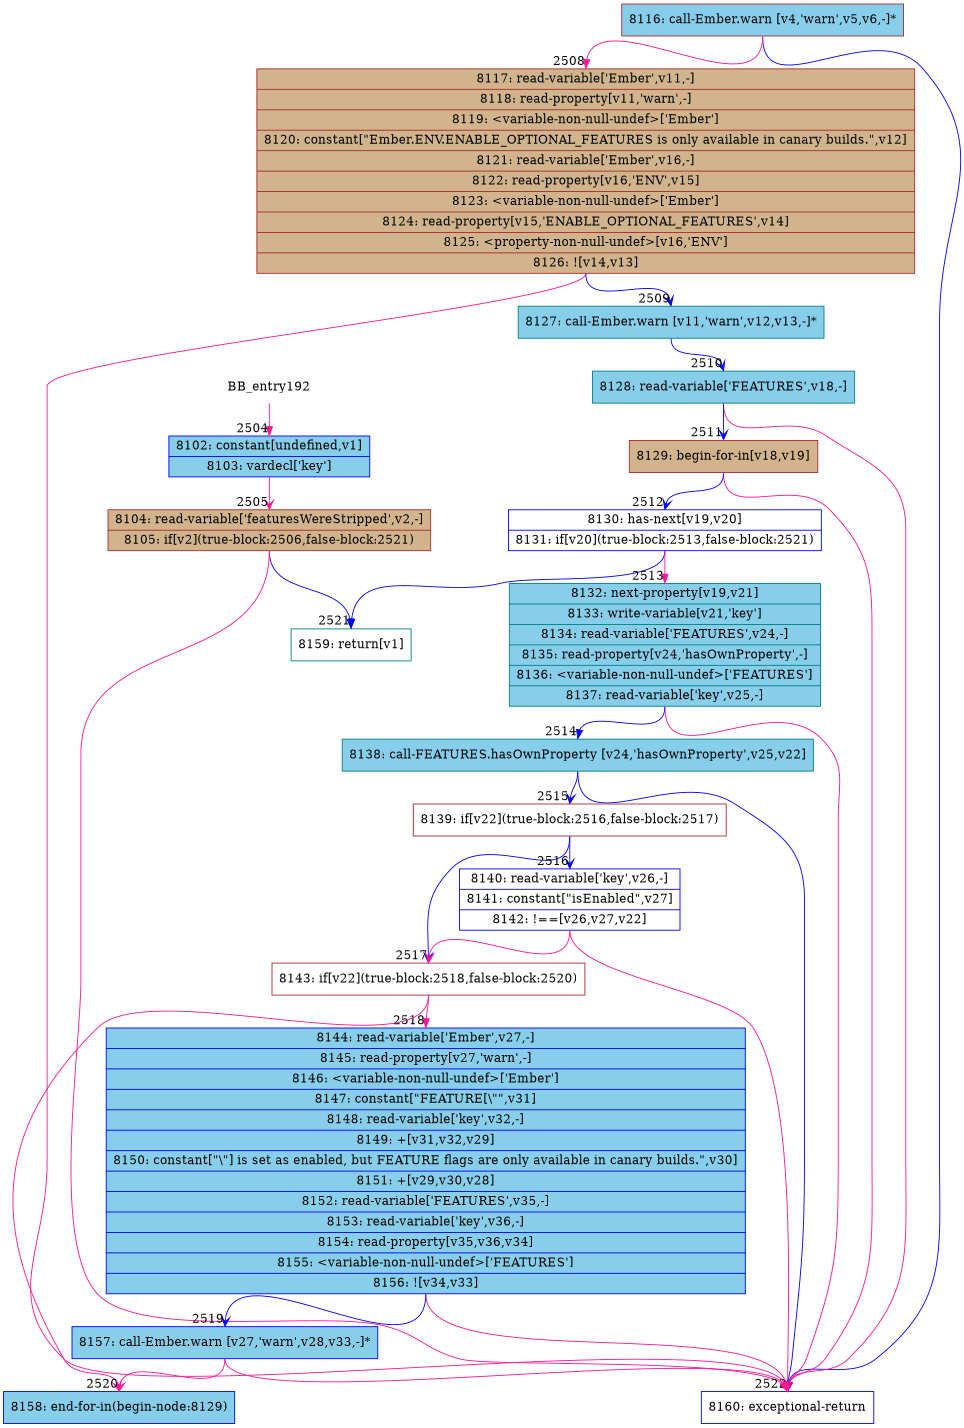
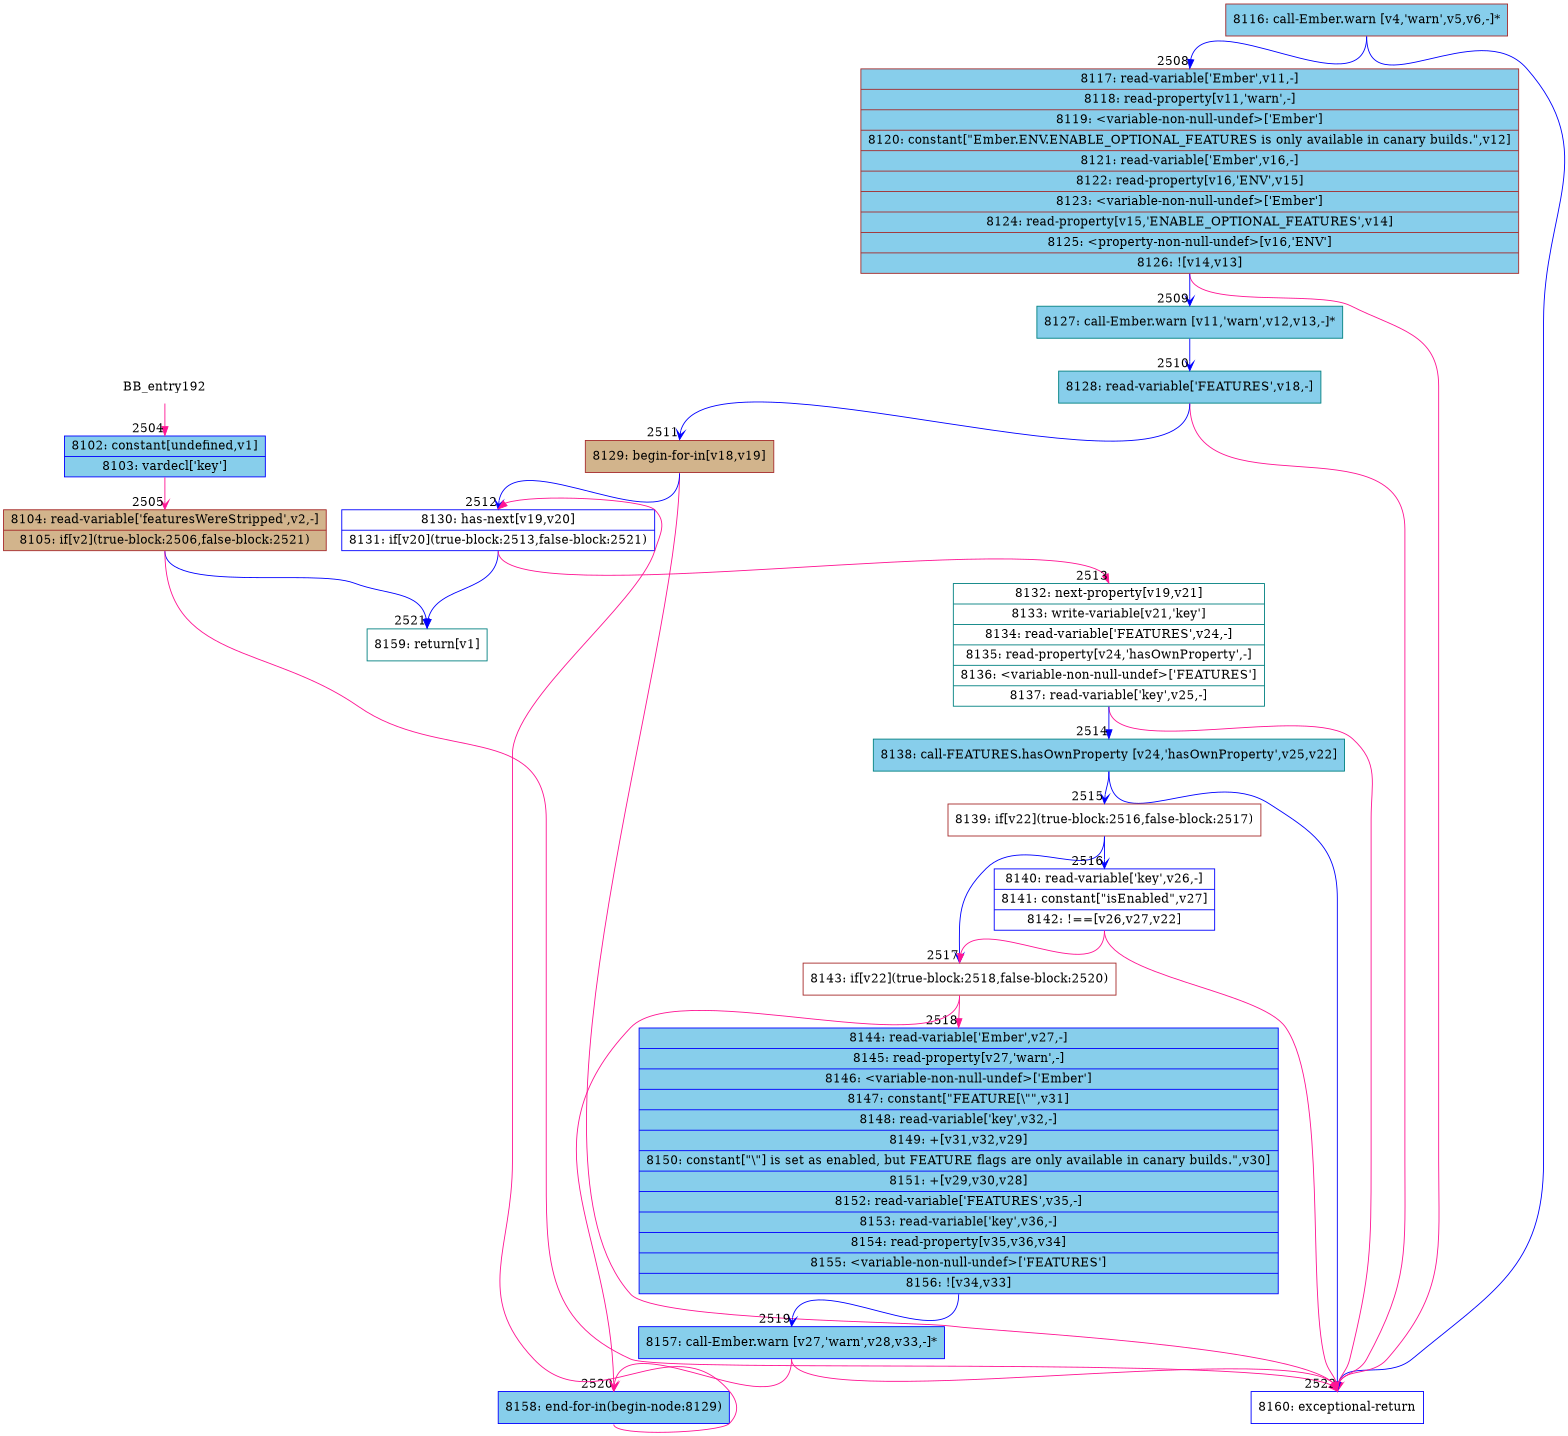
edge "8116: call-Ember.warn [v4,'warn',v5,v6,-]*" -> "8117: read-variable['Ember',v11,-]": color deeppink -> blue
node "8117: read-variable['Ember',v11,-]": fillcolor tan -> skyblue
node "8132: next-property[v19,v21]": fillcolor skyblue -> white
edge "8140: read-variable['key',v26,-]" -> "8143: if[v22](true-block:2518,false-block:2520)": arrowhead vee -> normal
edge "8158: end-for-in(begin-node:8129)" -> "8130: has-next[v19,v20]": added
edge "8144: read-variable['Ember',v27,-]" -> "8160: exceptional-return": removed
